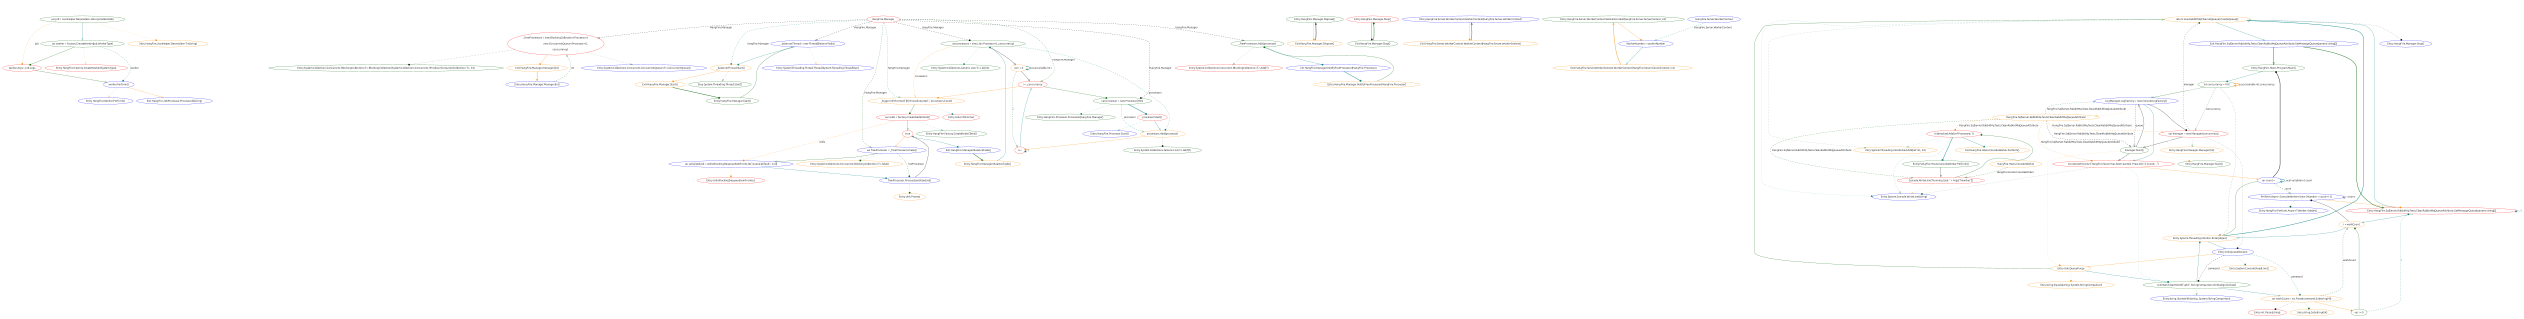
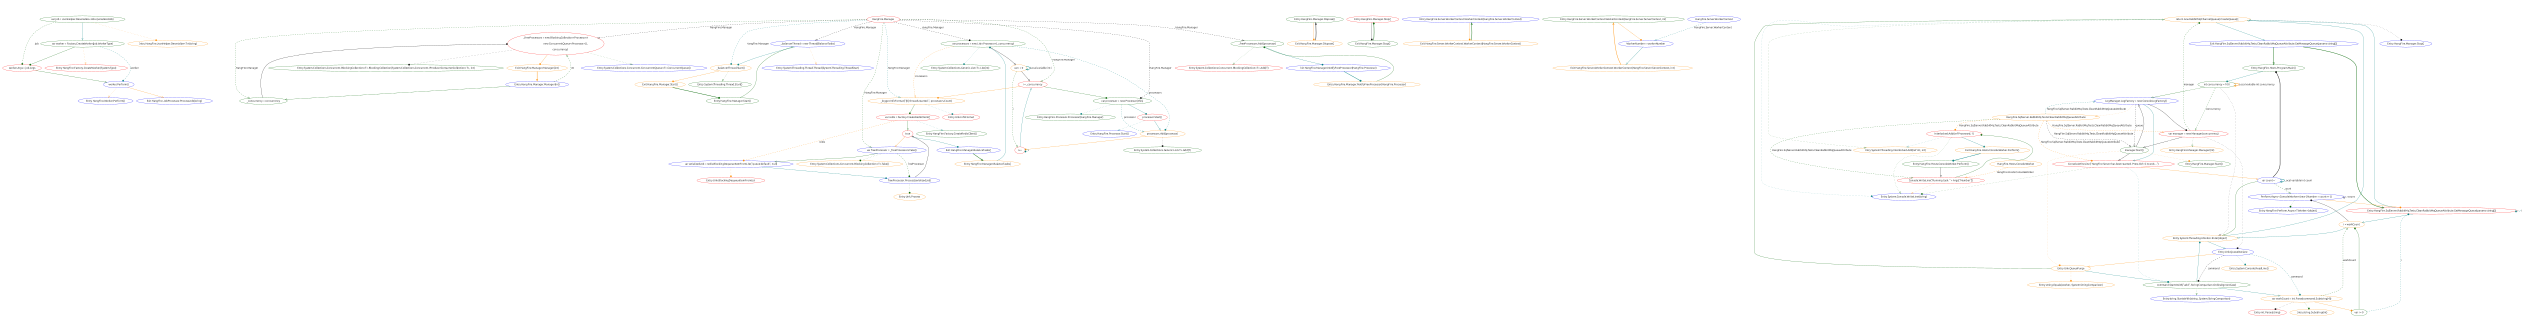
edge "var job = JsonHelper.Deserialize<Job>(serializedJob)" -> "worker.Args = job.Args": color darkorange -> darkgreen
node "Stop System.Threading.Thread.Start()": label "Stop System.Threading.Thread.Start()" -> "Entry System.Threading.Thread.Start()"
node "_concurrency = concurrency": added
edge "var processor = new Processor(this)" -> "processor.Start()": style bold -> solid
edge "Entry System.Threading.Monitor.Enter(object)" -> "return new RabbitMqChannel(queue).CreateQueue();": style bold -> solid
edge "Interlocked.Add(ref Processed, 1)" -> "Entry HangFire.Hosts.ConsoleWorker.Perform()": now "Exit HangFire.Hosts.ConsoleWorker.Perform()" -> "Entry HangFire.Hosts.ConsoleWorker.Perform()"
edge "HangFire.Hosts.ConsoleWorker" -> "Console.WriteLine(''Running task: '' + Args[''Number''])": color darkgreen -> darkorange
node "Entry string.Equals(string, System.StringComparison)": label "Entry string.Equals(string, System.StringComparison)" -> "Entry string.Equals(worker, System.StringComparison)"
